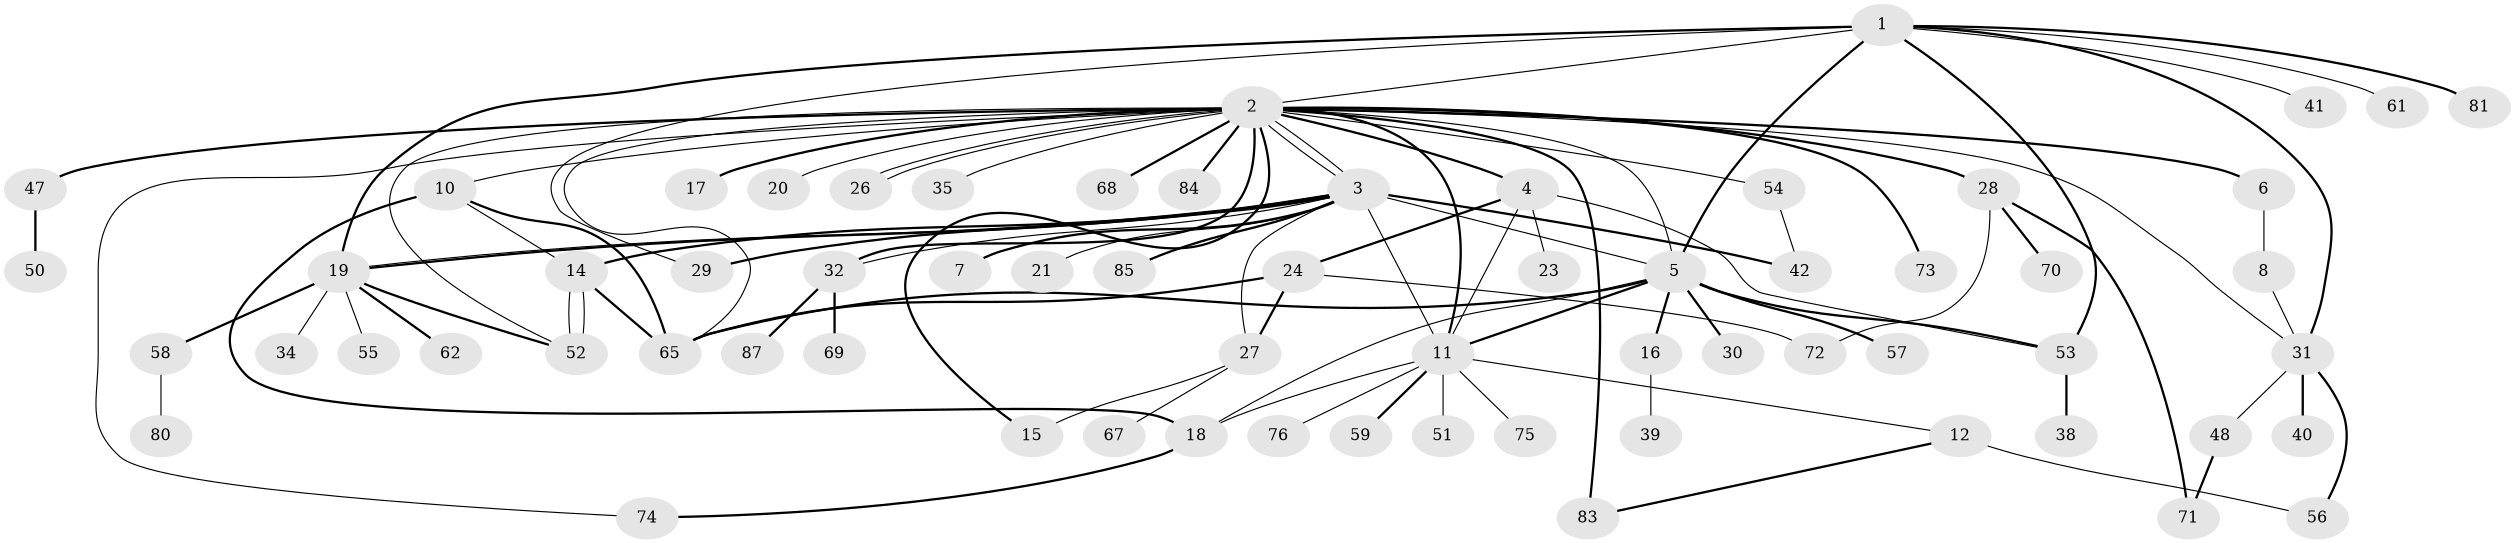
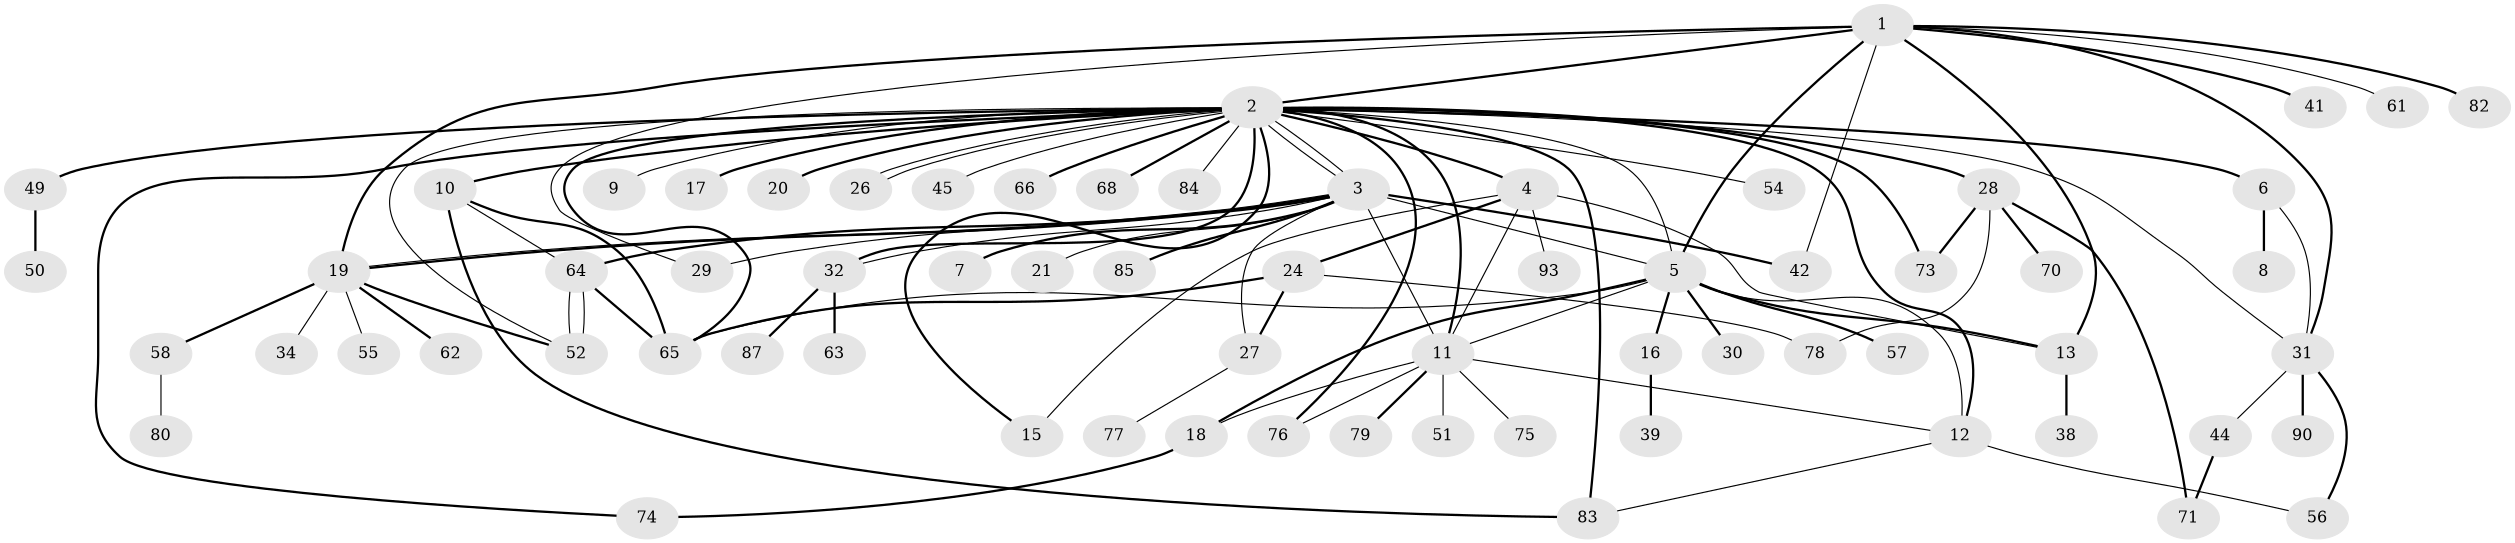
edge "1" -- "41": style solid -> bold
edge "1" -- "2": style solid -> bold
node "81": label "81" -> "82"
edge "2" -- "20": style solid -> bold
edge "2" -- "10": style solid -> bold
edge "2" -- "84": style bold -> solid
edge "2" -- "65": style solid -> bold
edge "2" -- "12": added
edge "2" -- "74": style solid -> bold
node "47": label "47" -> "49"
node "9": added
node "35": label "35" -> "45"
node "66": added
edge "3" -- "29": style bold -> solid
edge "54" -- "42": now "1" -- "42"
edge "28" -- "73": added
edge "6" -- "8": style solid -> bold
edge "2" -- "76": added
node "14": label "14" -> "64"
node "23": label "23" -> "93"
edge "5" -- "12": added
edge "5" -- "65": style bold -> solid
edge "5" -- "11": style bold -> solid
edge "8" -- "31": now "6" -- "31"
edge "5" -- "18": style solid -> bold
node "69": label "69" -> "63"
node "72": label "72" -> "78"
node "53": label "53" -> "13"
edge "27" -- "15": now "4" -- "15"
edge "16" -- "39": style solid -> bold
edge "10" -- "18": now "10" -- "83"
node "67": label "67" -> "77"
node "59": label "59" -> "79"
node "48": label "48" -> "44"
node "40": label "40" -> "90"
edge "12" -- "83": style bold -> solid
